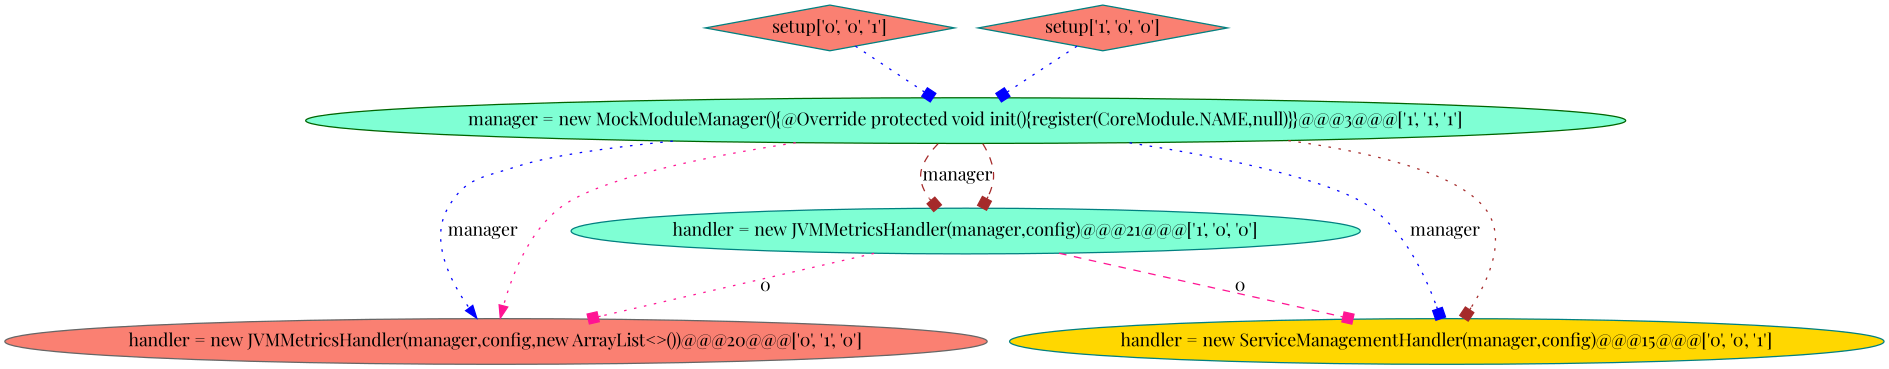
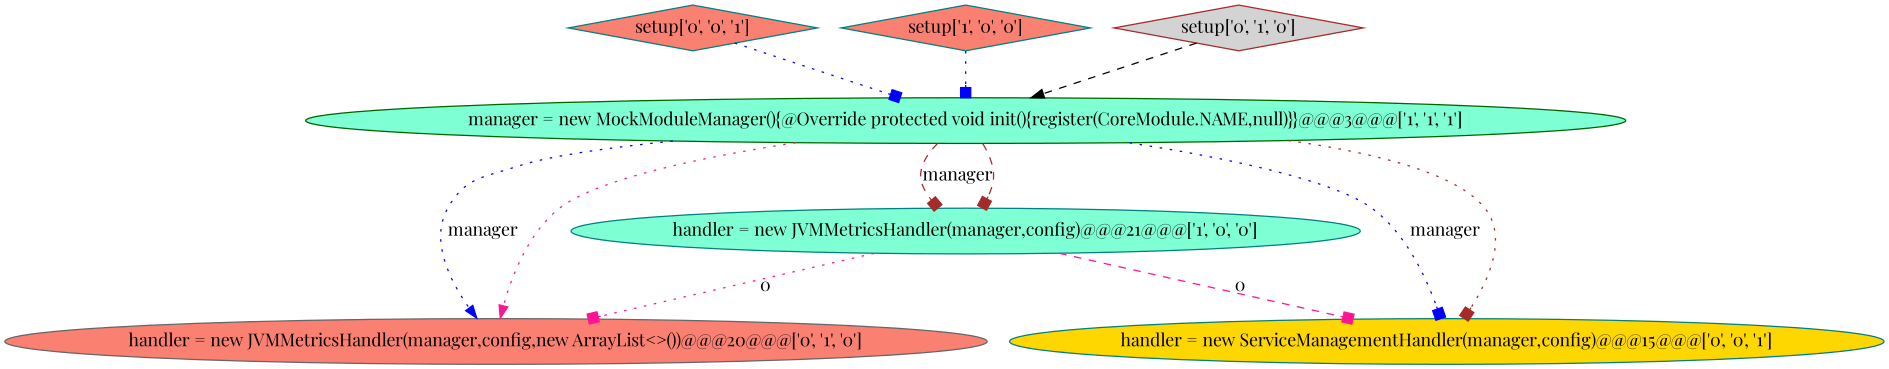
node "setup['0', '1', '0']": added
